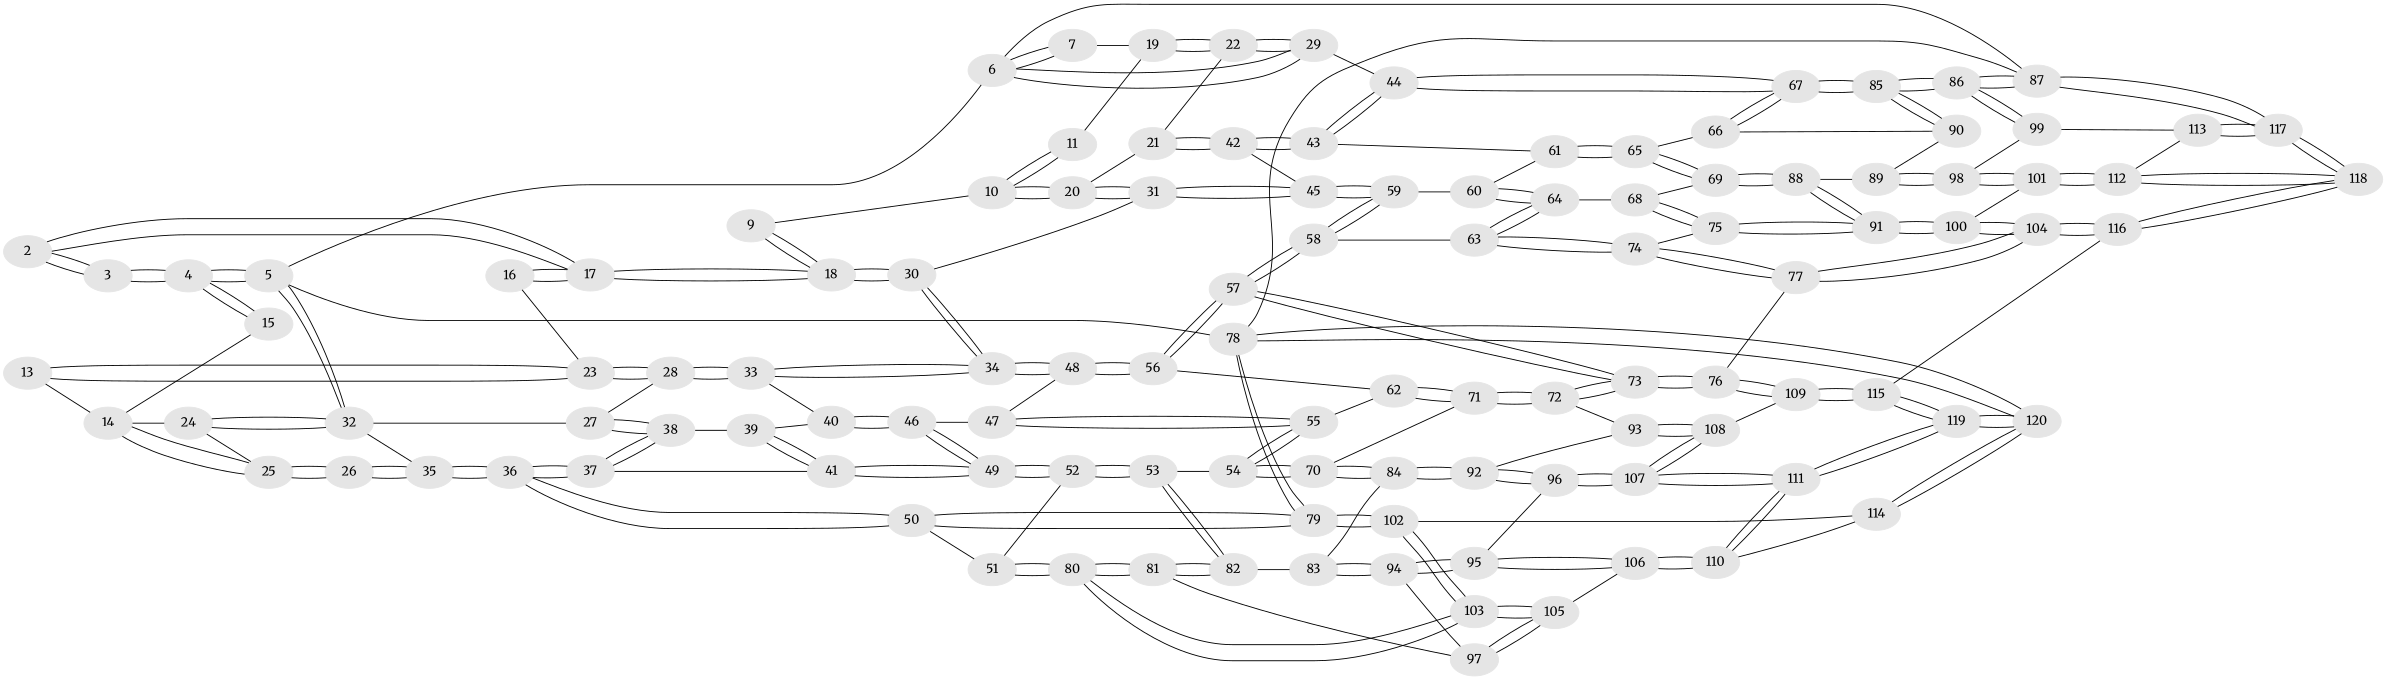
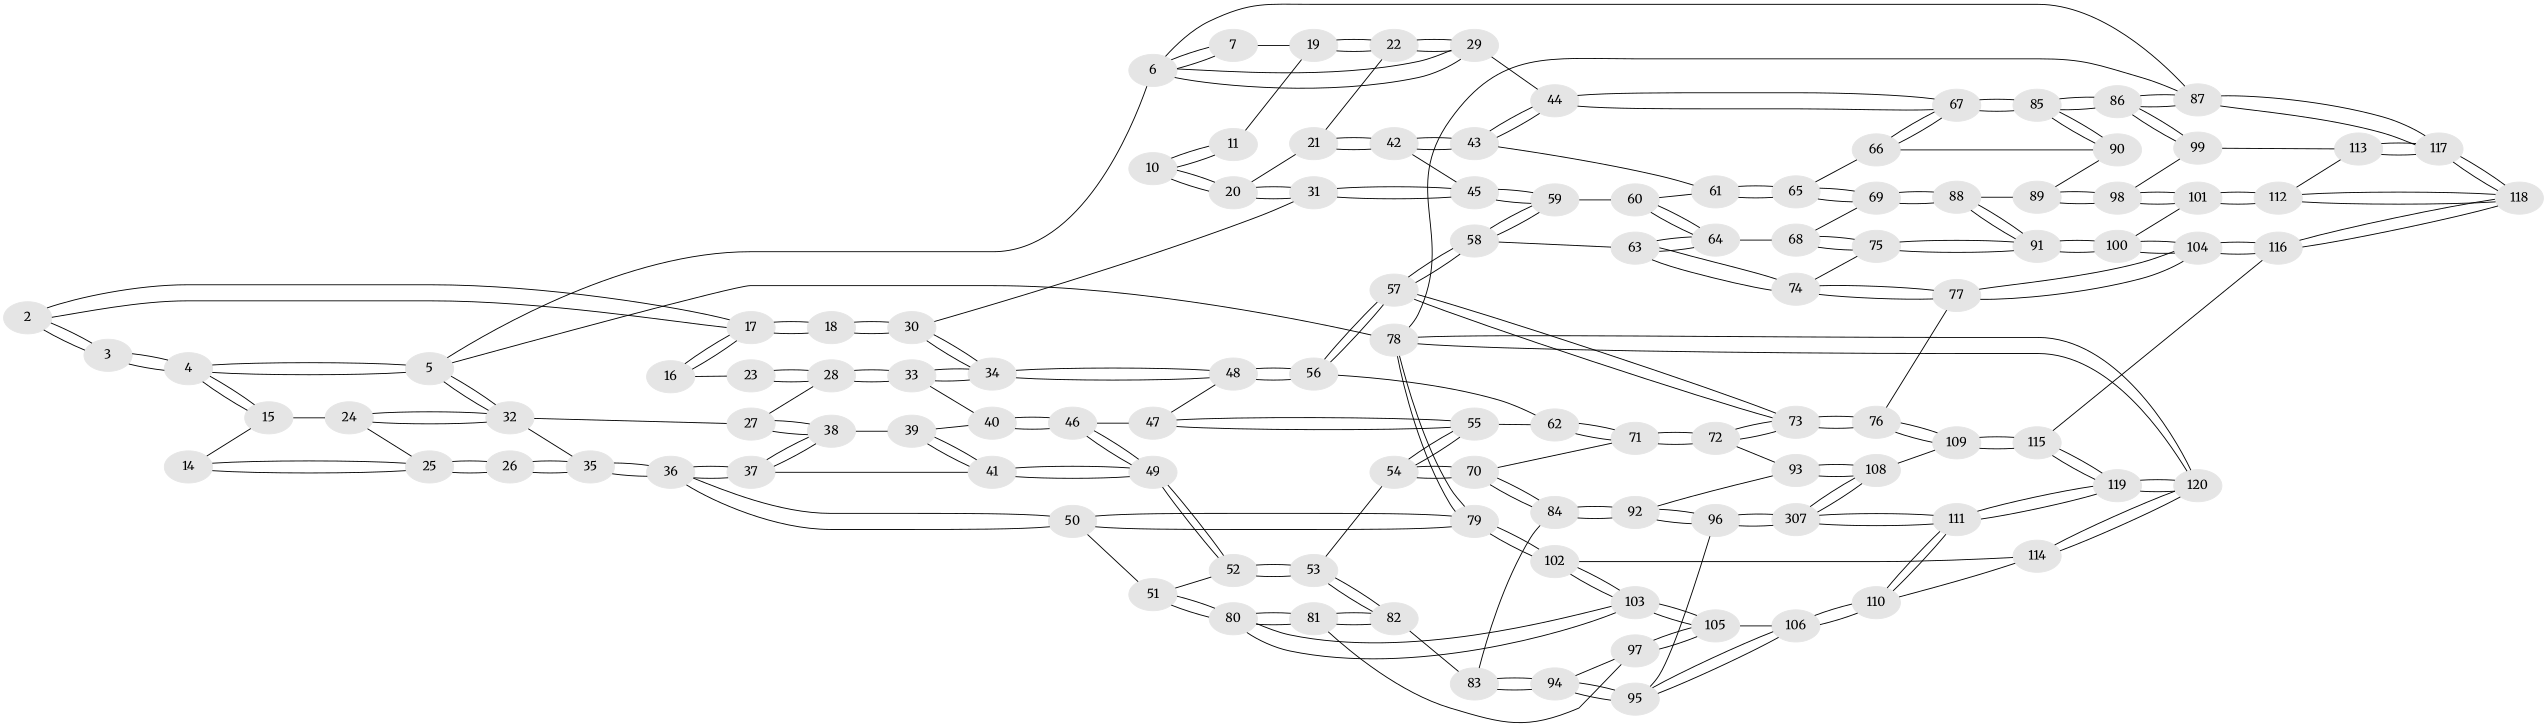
node "9": removed
node "13": removed
edge "14" -- "24": now "15" -- "24"
node "107": label "107" -> "307"
